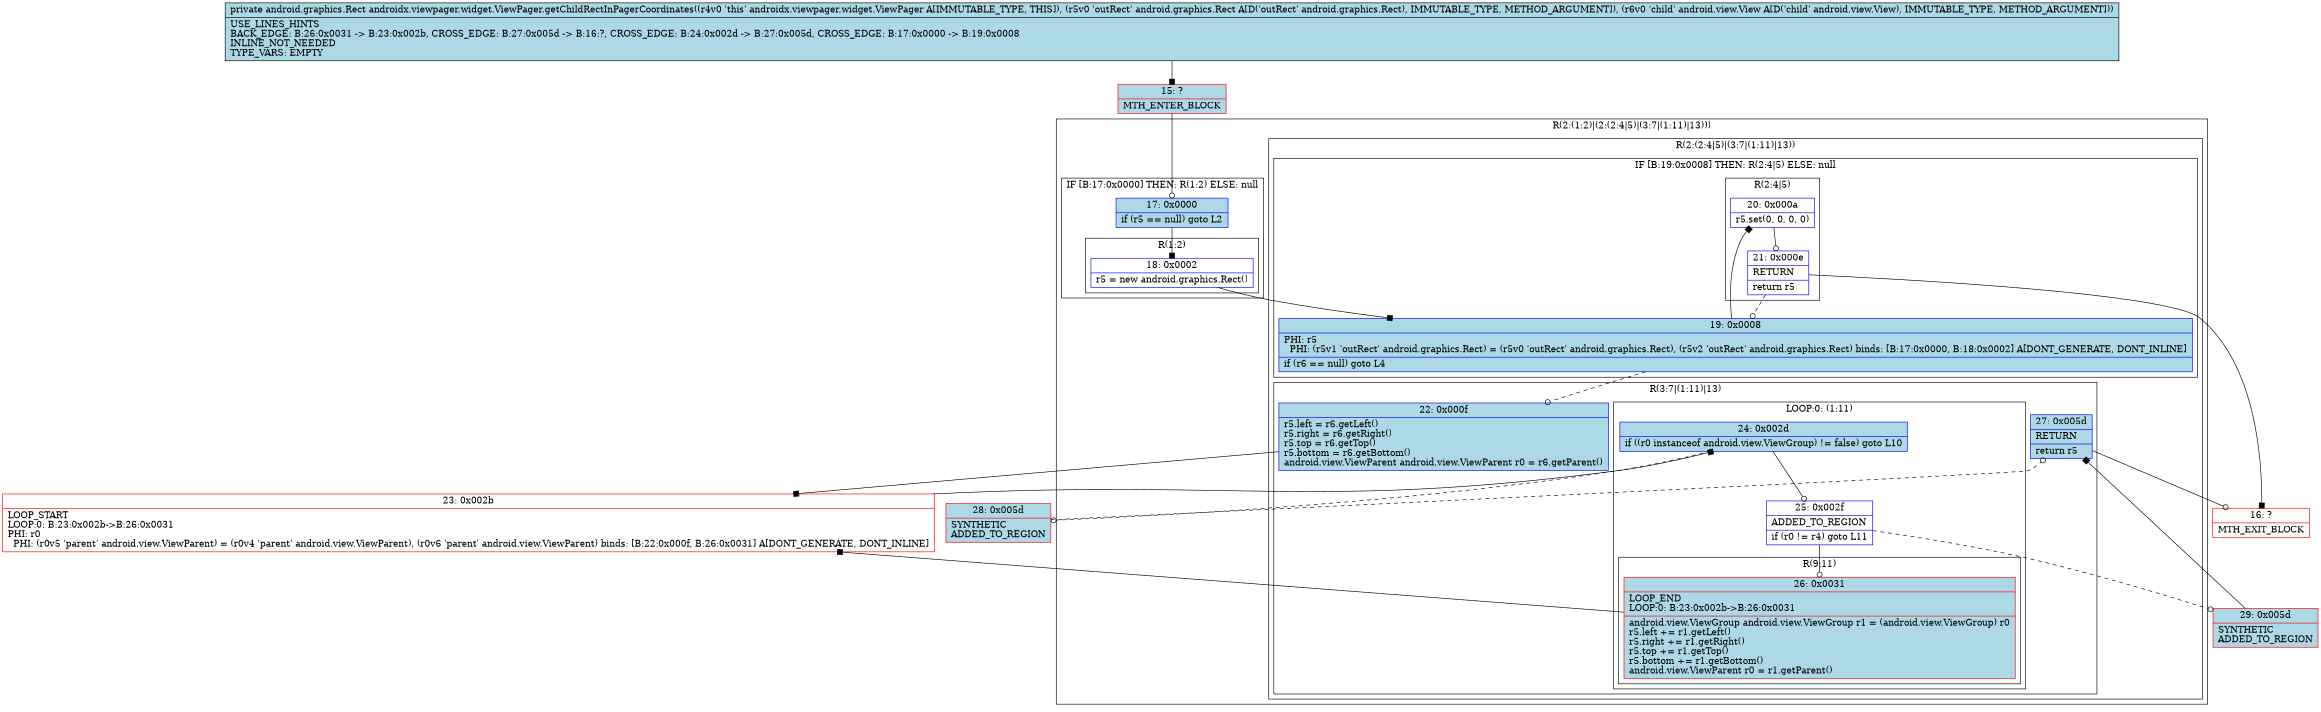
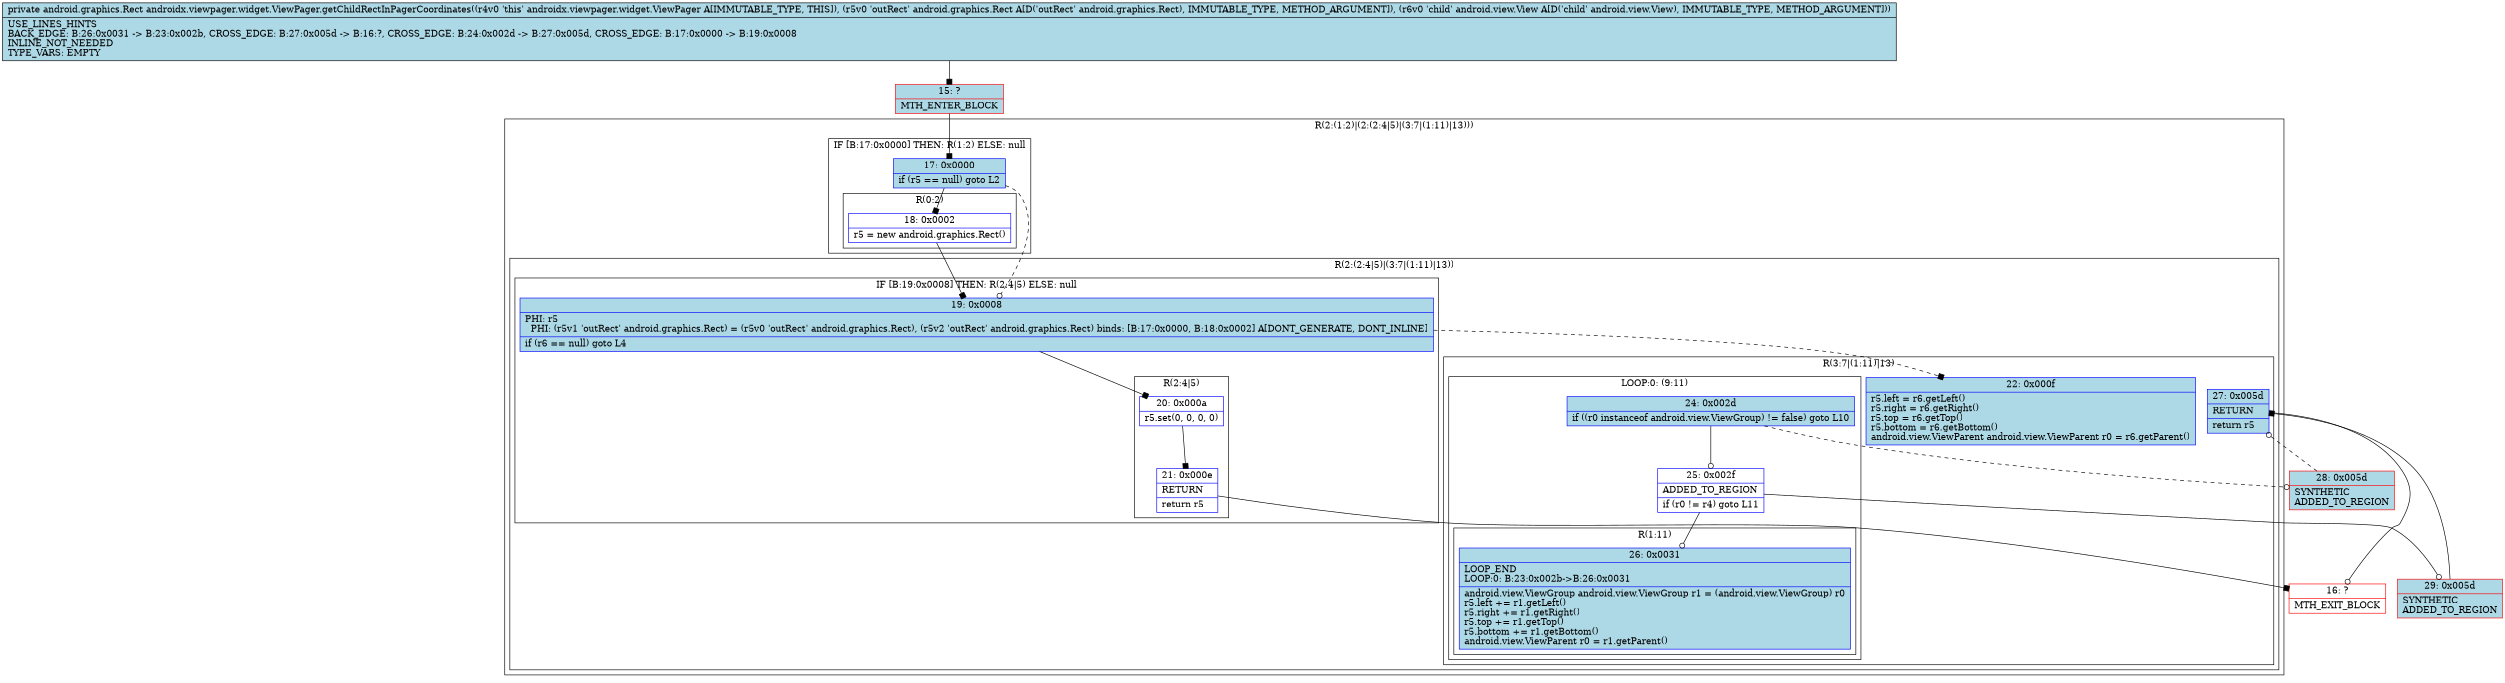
edge "15: ?" -> "17: 0x0000": arrowhead odot -> box
edge "20: 0x000a" -> "21: 0x000e": arrowhead odot -> box
cluster "R(1:2)": label "R(1:2)" -> "R(0:2)"
edge "21: 0x000e" -> "19: 0x0008": now "17: 0x0000" -> "19: 0x0008"
edge "19: 0x0008" -> "22: 0x000f": arrowhead odot -> box
cluster "LOOP:0: (1:11)": label "LOOP:0: (1:11)" -> "LOOP:0: (9:11)"
node "23: 0x002b": removed
edge "25: 0x002f" -> "29: 0x005d": style dashed -> solid
cluster "R(9:11)": label "R(9:11)" -> "R(1:11)"
node "26: 0x0031": color red -> blue
